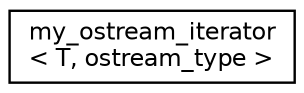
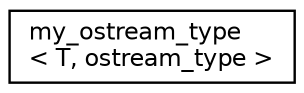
node "my_ostream_iterator < T, ostream_type >": label "my_ostream_iterator < T, ostream_type >" -> "my_ostream_type < T, ostream_type >"
